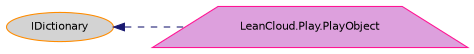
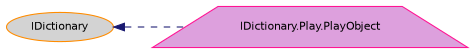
node "LeanCloud.Play.PlayObject": label "LeanCloud.Play.PlayObject" -> "IDictionary.Play.PlayObject"
